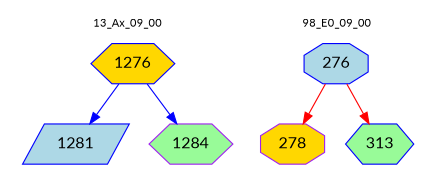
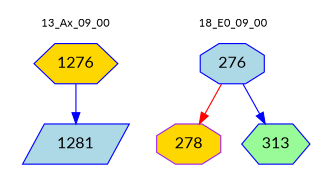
cluster "98_E0_09_00": label "98_E0_09_00" -> "18_E0_09_00"
edge "276" -> "313": color red -> blue
node "1284": removed
